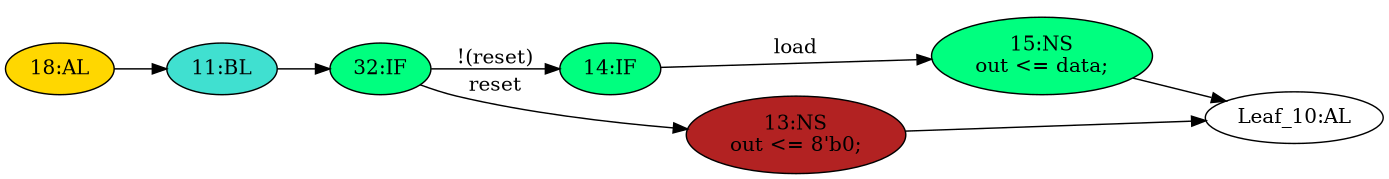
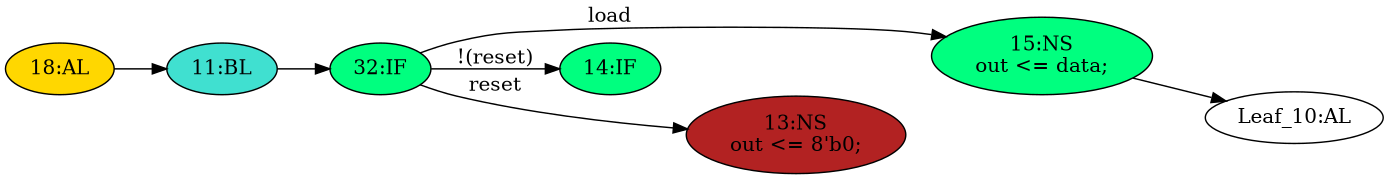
edge "14:IF" -> "15:NS out <= data;": now "32:IF" -> "15:NS out <= data;"
edge "13:NS out <= 8'b0;" -> "Leaf_10:AL": removed
